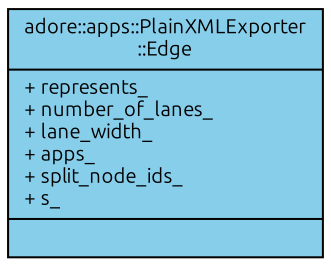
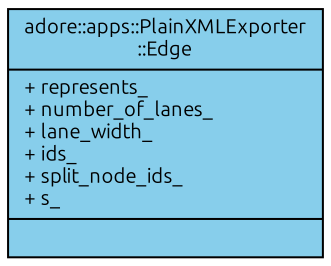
node "adore::apps::PlainXMLExporter": text "+ apps_" -> "+ ids_"
